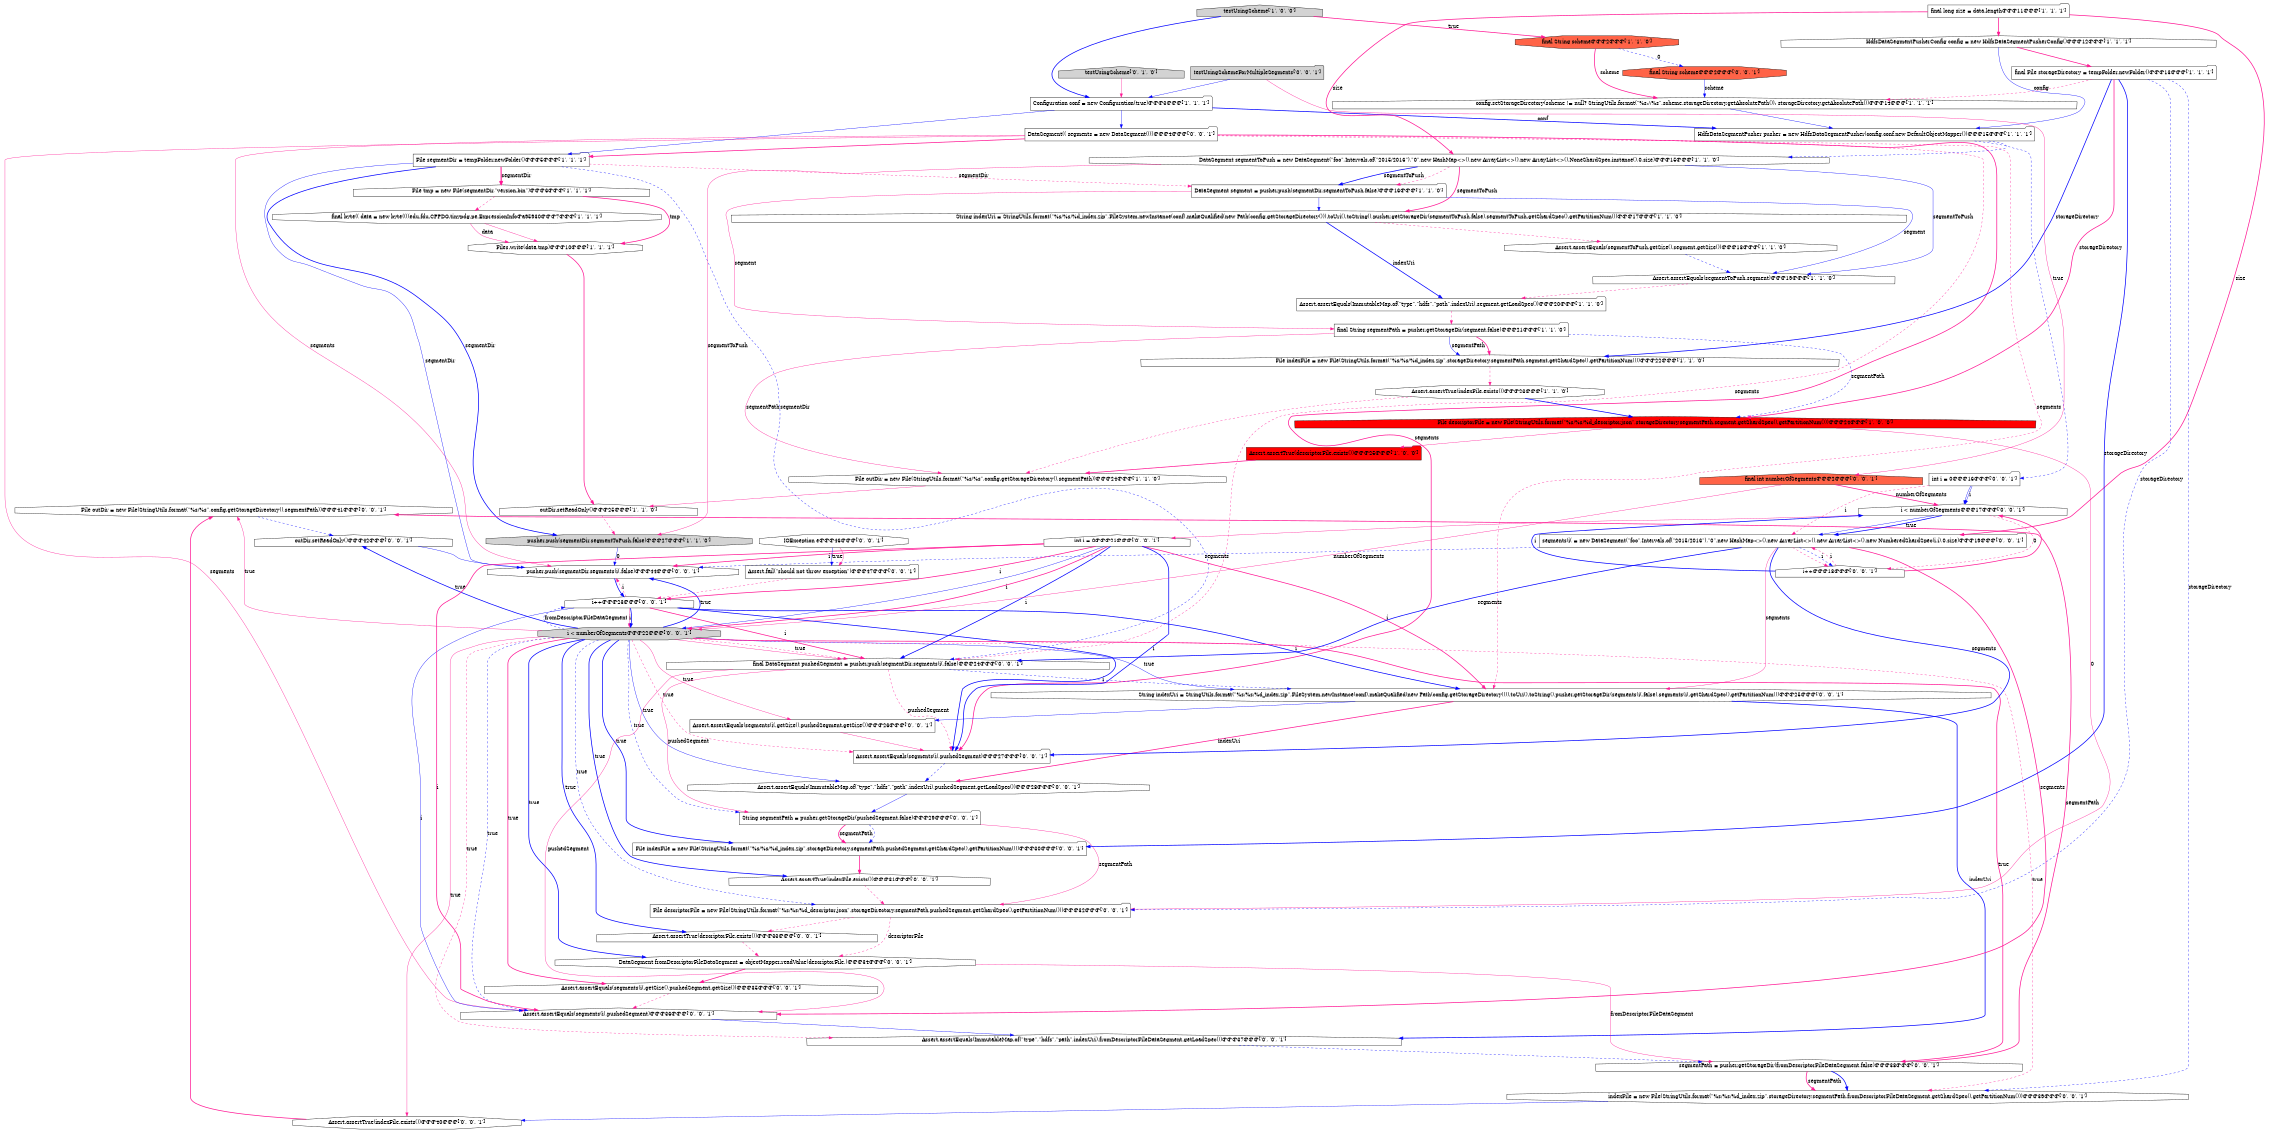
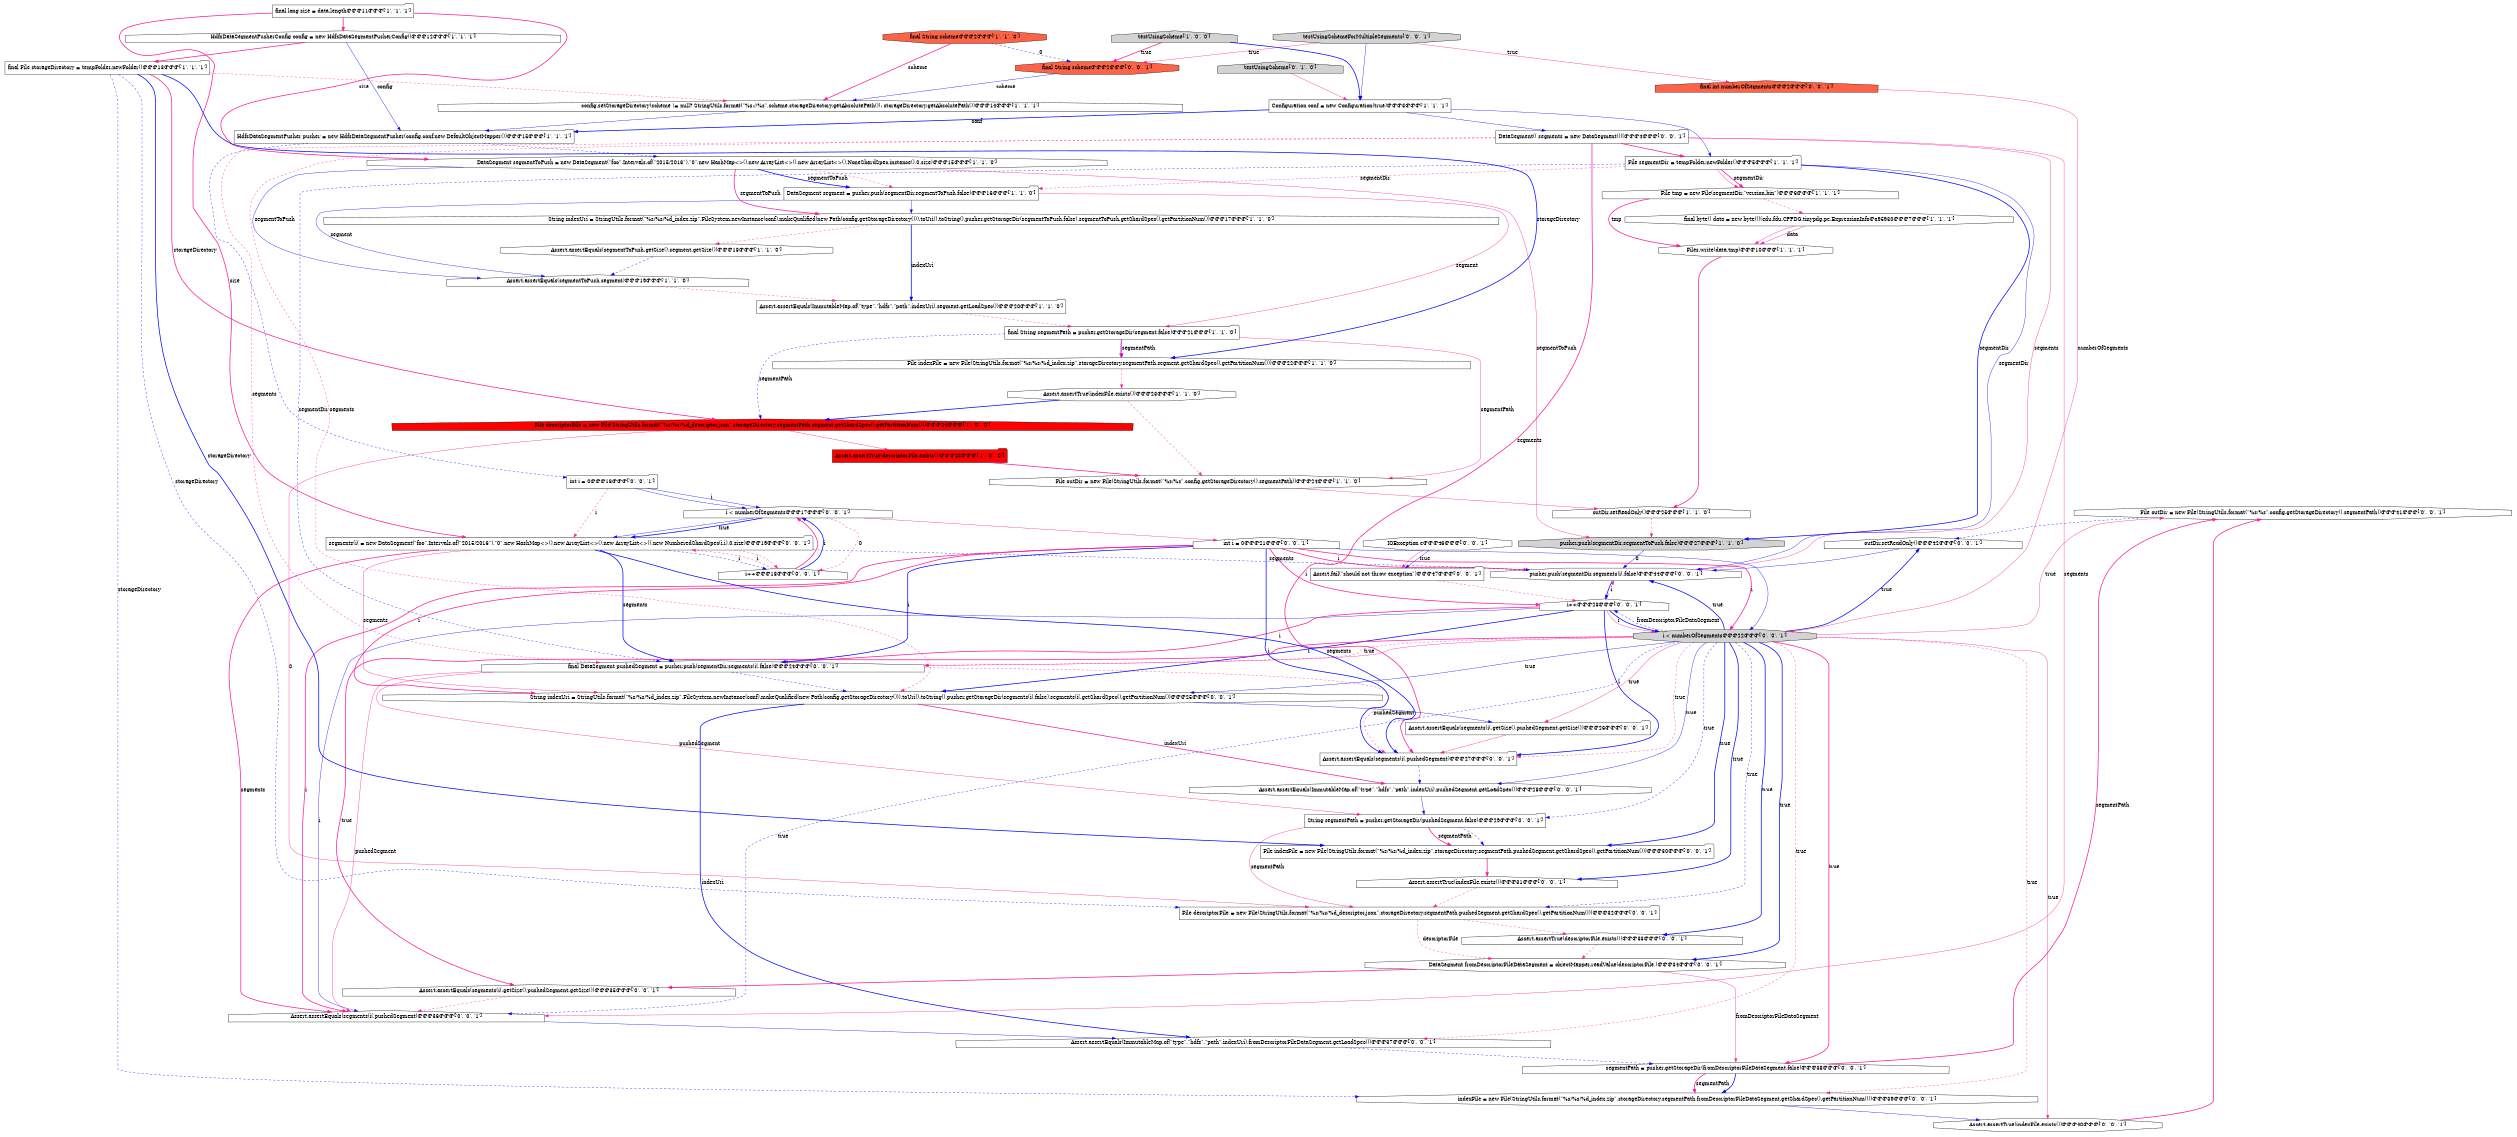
edge "testUsingScheme['1', '0', '0']" -> "final String scheme@@@2@@@['1', '1', '0']": now "testUsingScheme['1', '0', '0']" -> "final String scheme@@@2@@@['0', '0', '1']"
edge "testUsingSchemeForMultipleSegments['0', '0', '1']" -> "final String scheme@@@2@@@['0', '0', '1']": added, label "true"
node "testUsingSchemeForMultipleSegments['0', '0', '1']": shape folder -> octagon
edge "final int numberOfSegments@@@2@@@['0', '0', '1']" -> "i < numberOfSegments@@@17@@@['0', '0', '1']": removed, label "numberOfSegments"
